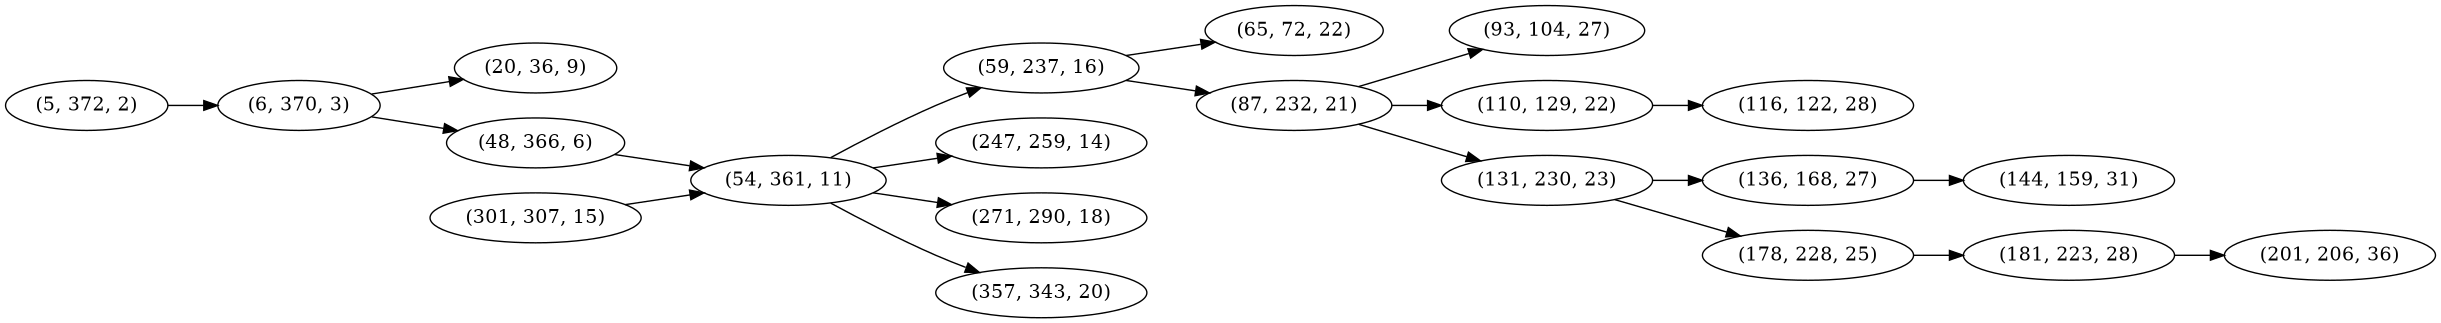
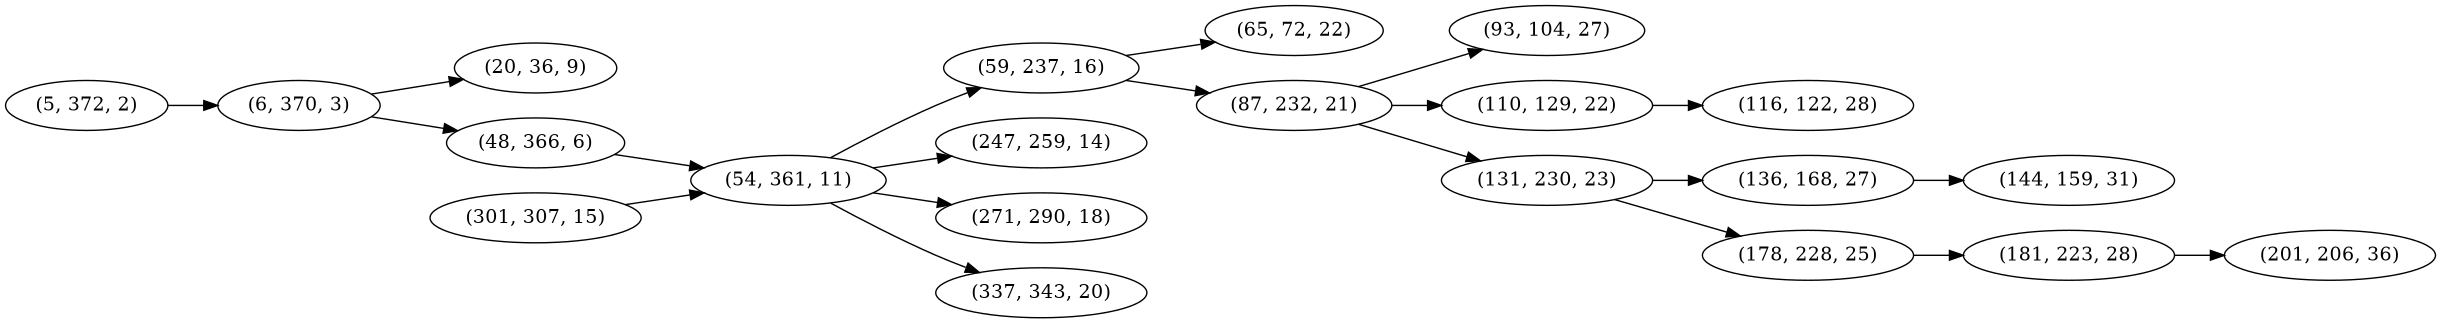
node "(357, 343, 20)": label "(357, 343, 20)" -> "(337, 343, 20)"
